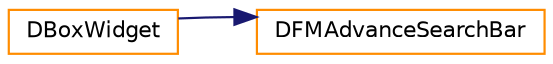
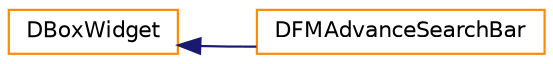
edge "DBoxWidget" -> "DFMAdvanceSearchBar": reversed
